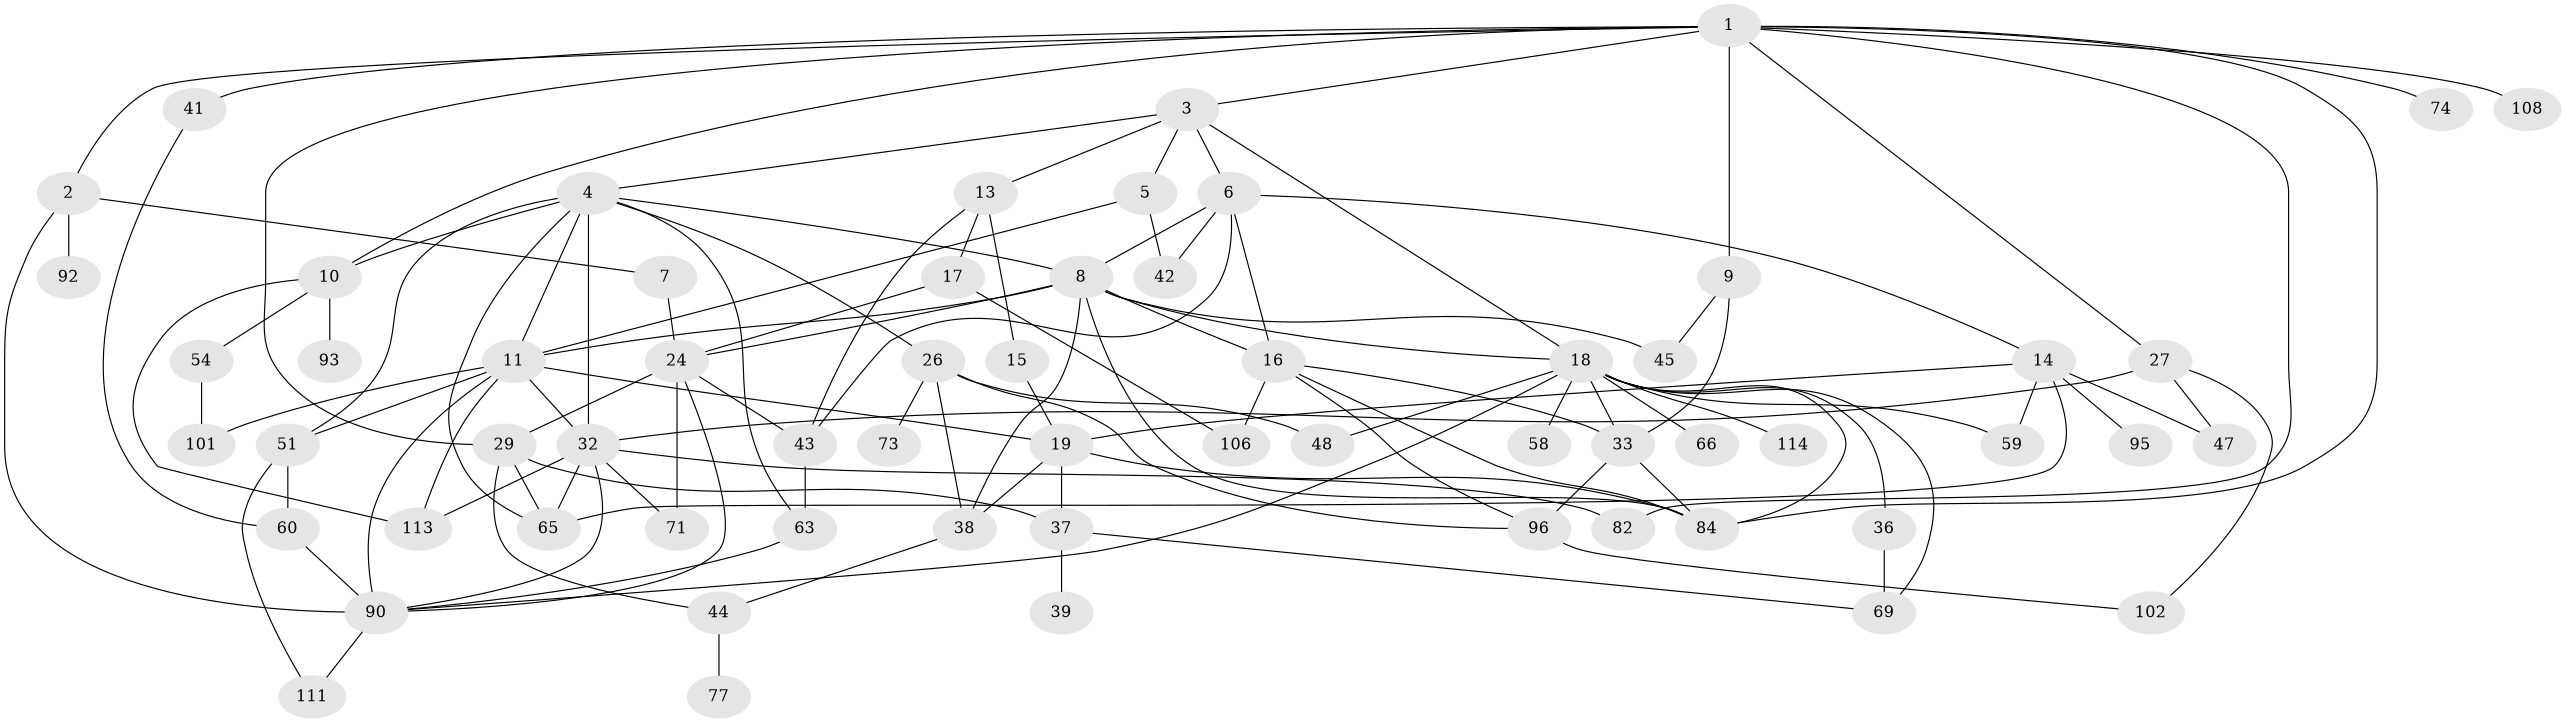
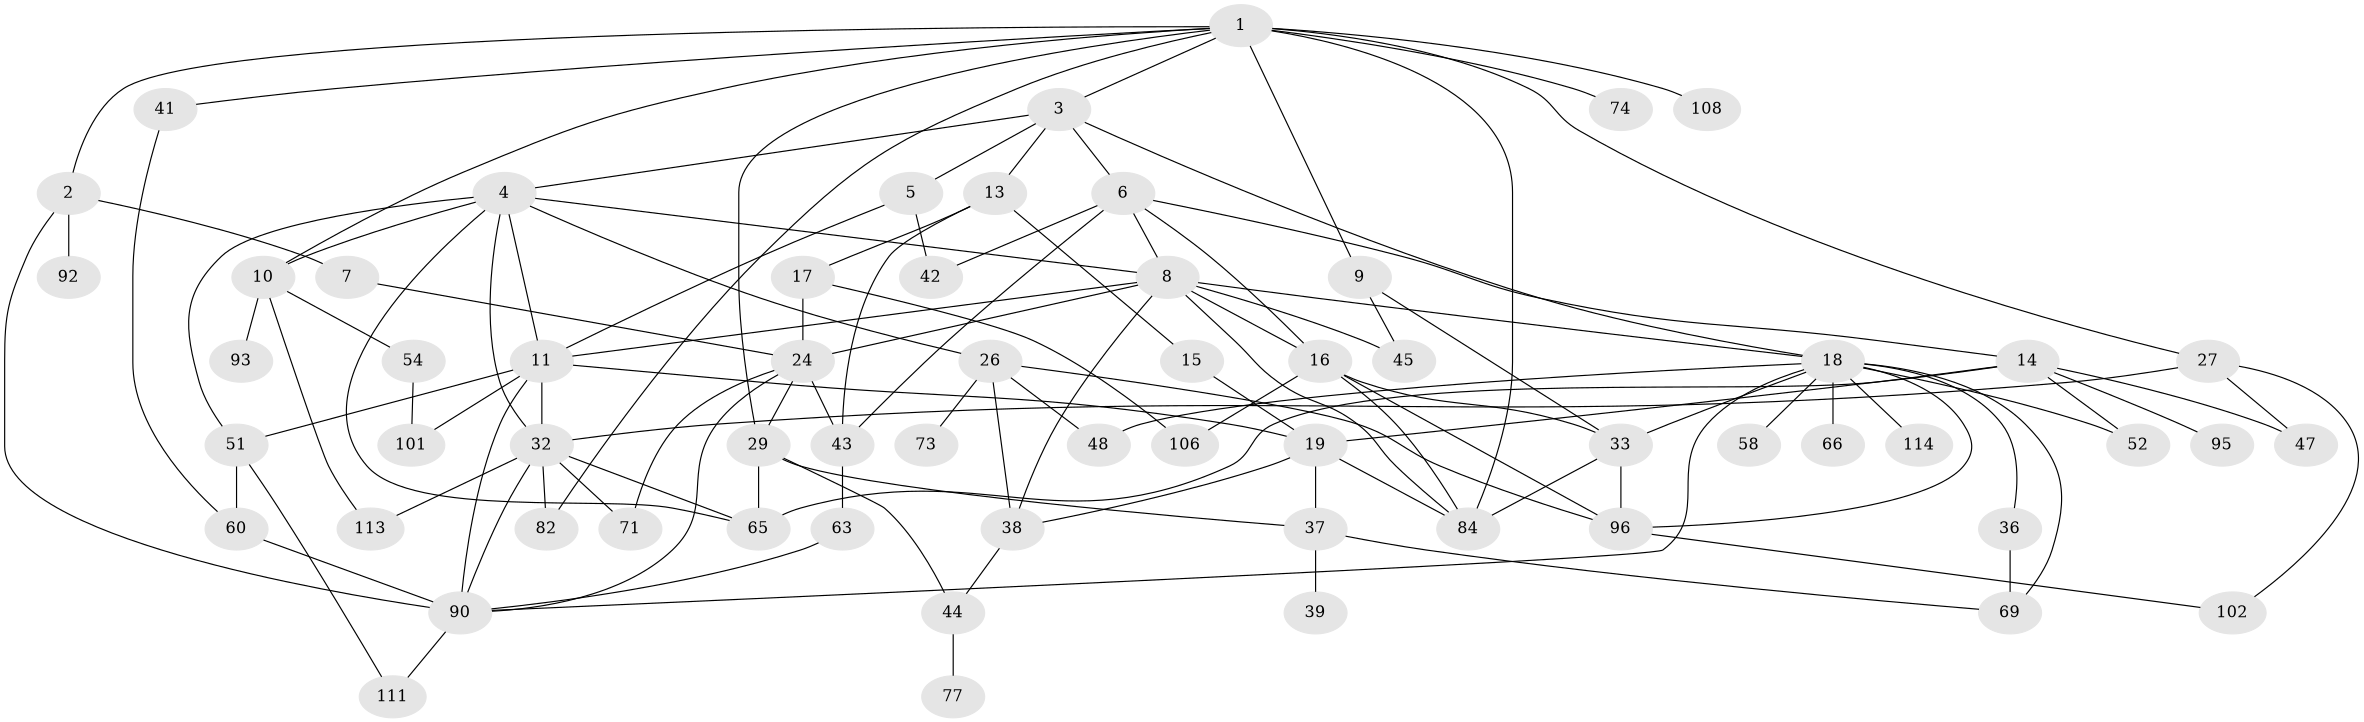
edge "4" -- "63": removed
edge "18" -- "84": now "18" -- "96"
edge "11" -- "113": removed
node "59": label "59" -> "52"
